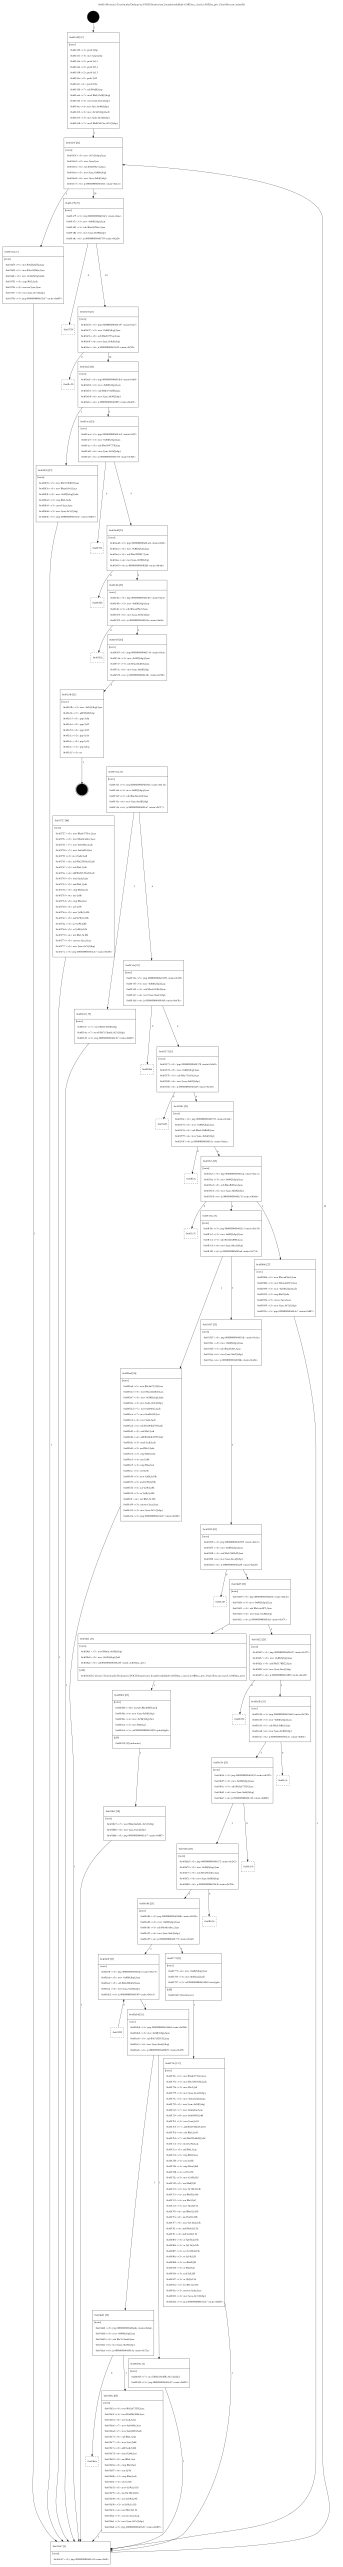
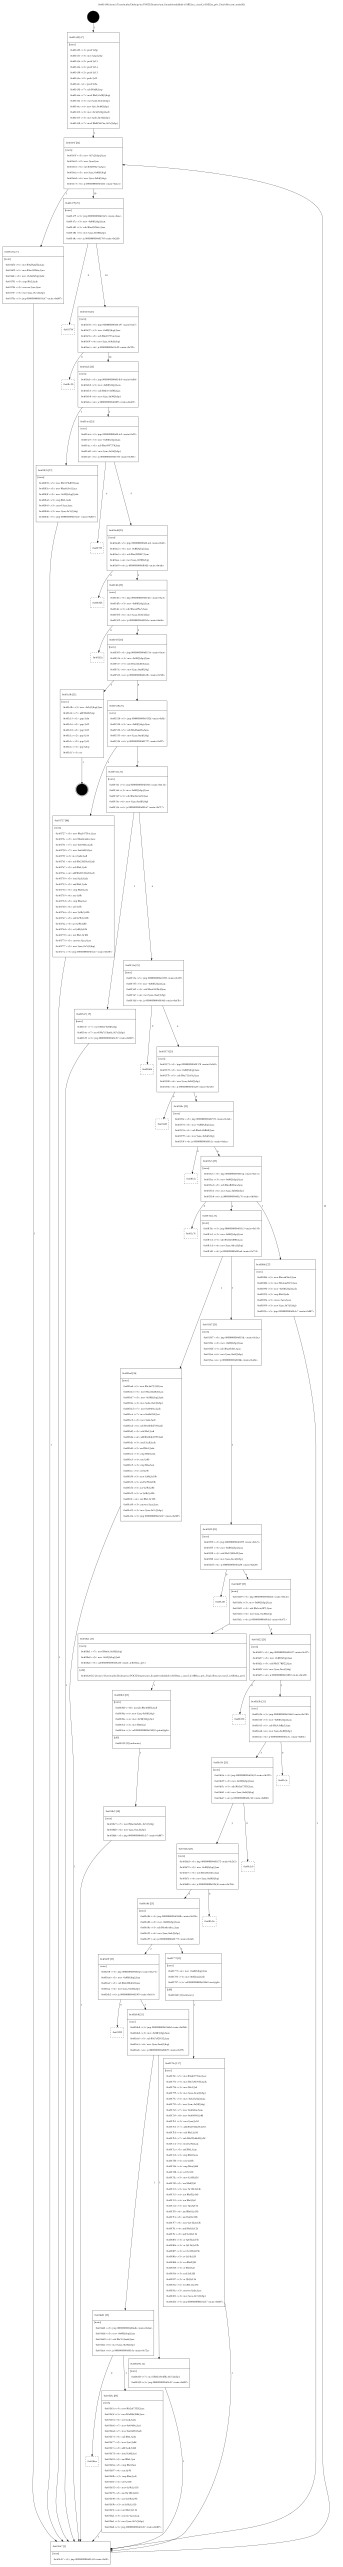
node "0x401528 [25]": added
edge "0x4019f9" -> "0x40169f [25]": reversed
